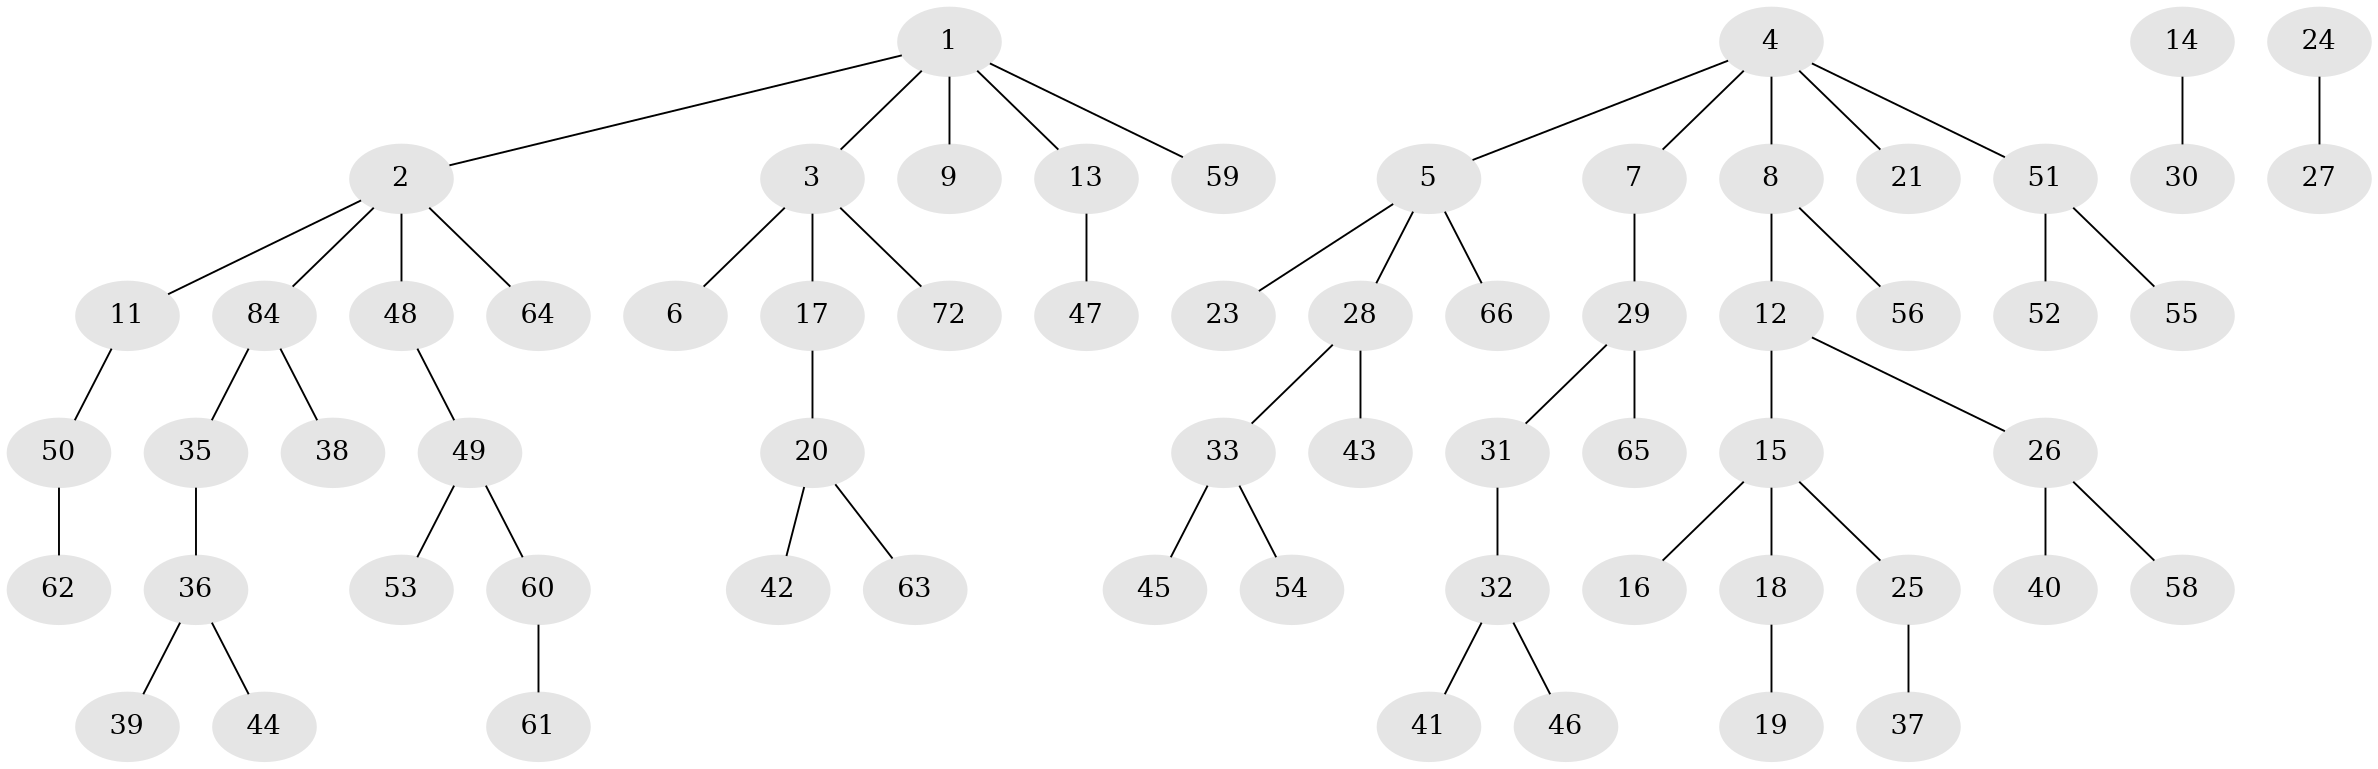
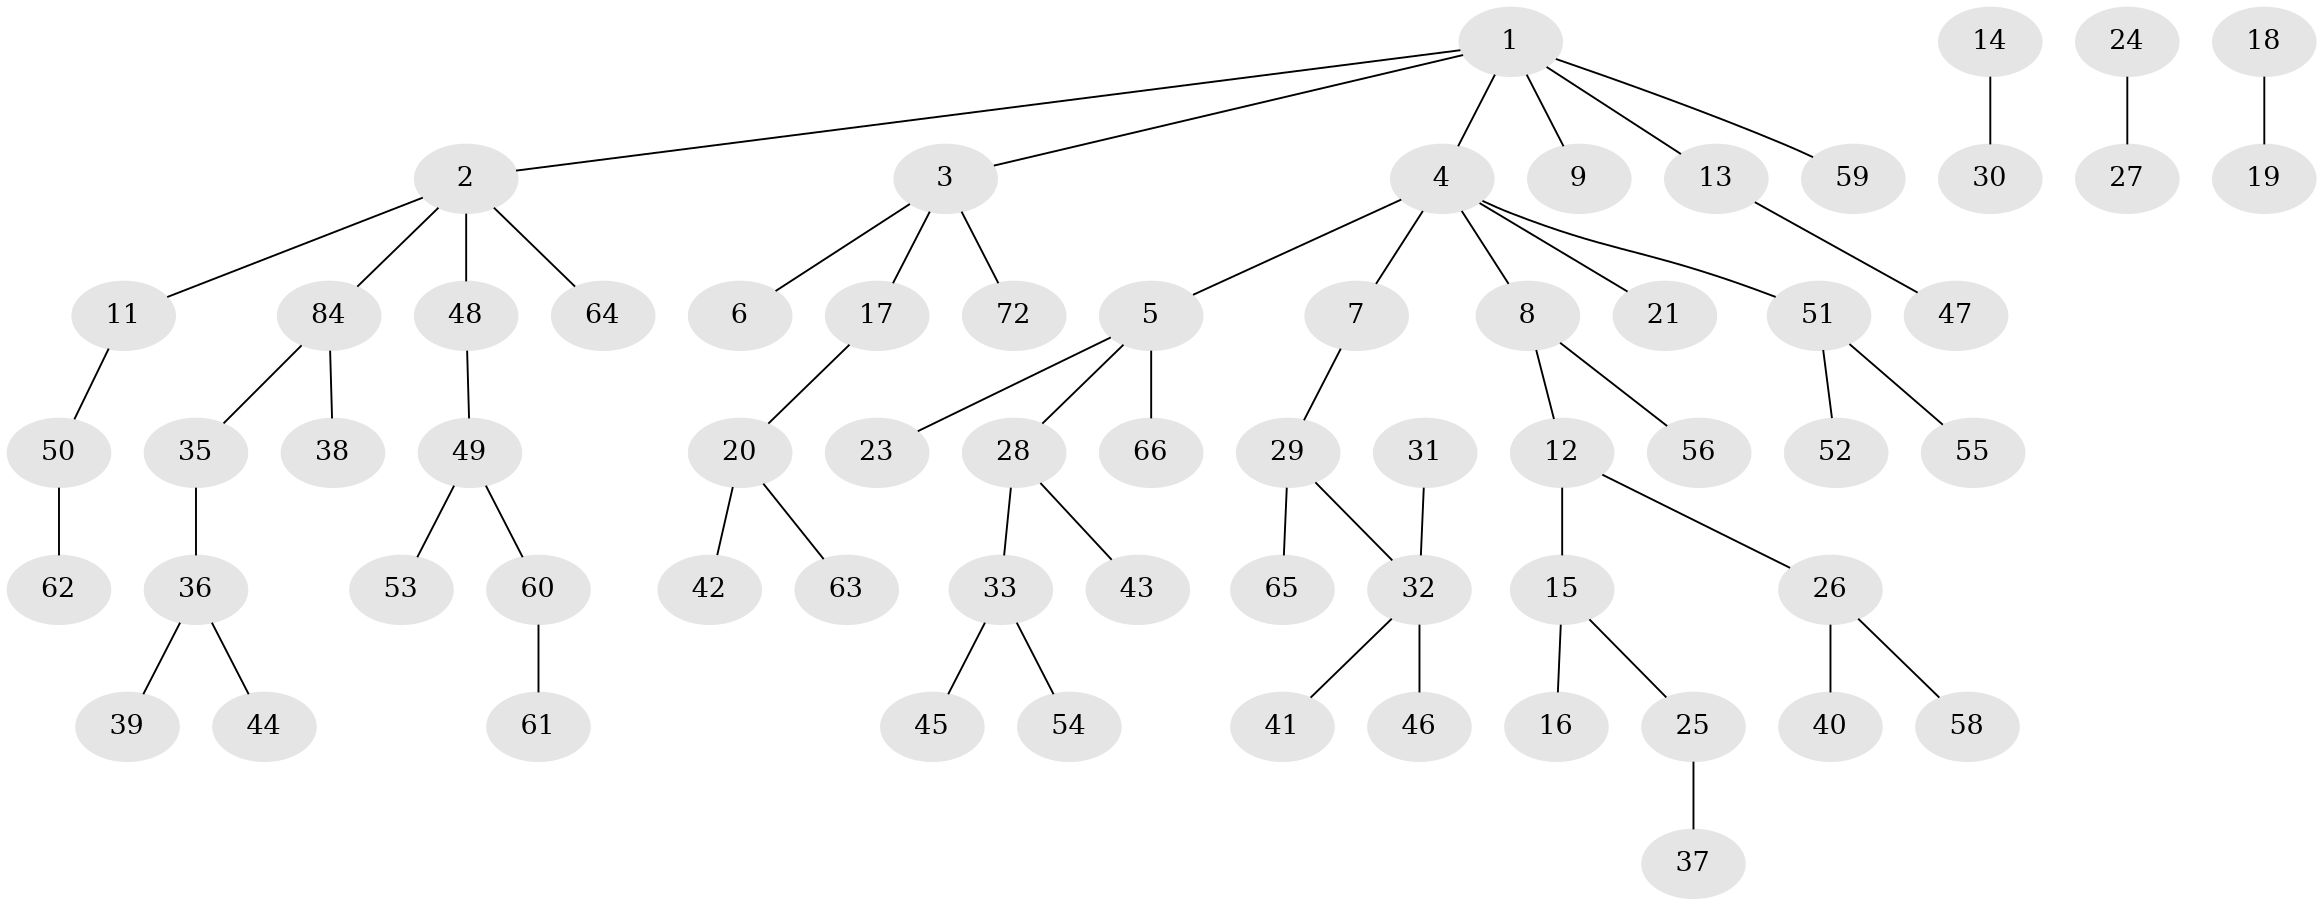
edge "1" -- "4": added
edge "29" -- "31": now "29" -- "32"
edge "15" -- "18": removed
